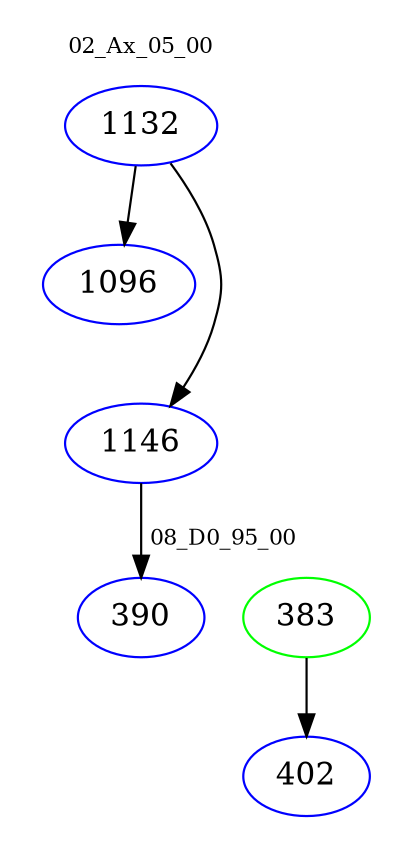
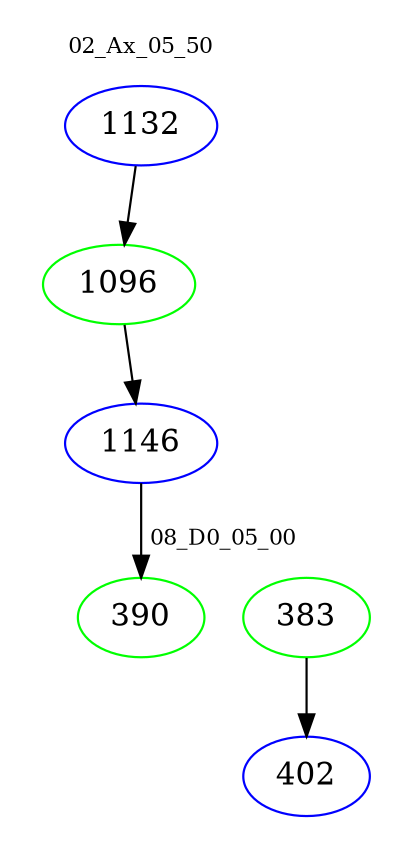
cluster "02_Ax_05_00": label "02_Ax_05_00" -> "02_Ax_05_50"
edge "1132" -> "1146": now "1096" -> "1146"
node "1096": color blue -> green
cluster "08_D0_95_00": label "08_D0_95_00" -> "08_D0_05_00"
node "390": color blue -> green
